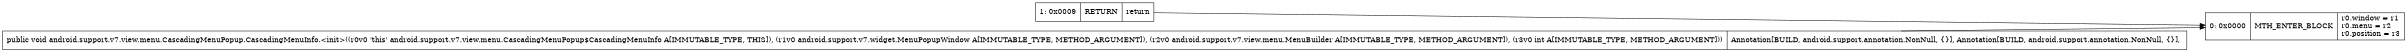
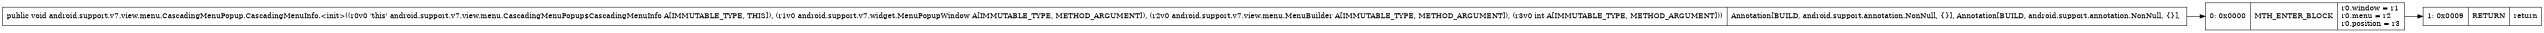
edge "1: 0x0009" -> "0: 0x0000": reversed
